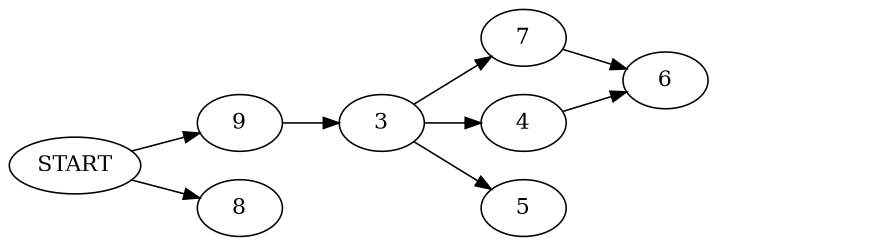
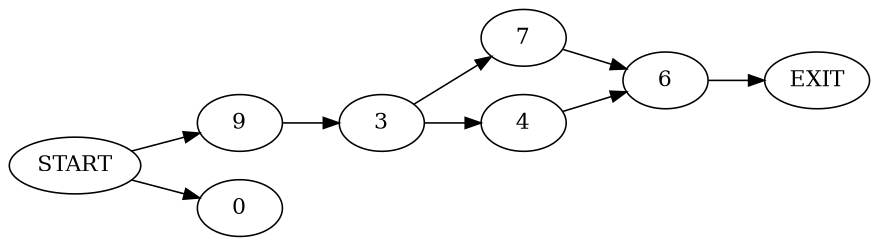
node "EXIT": added
node "8": label "8" -> "0"
node "5": removed
